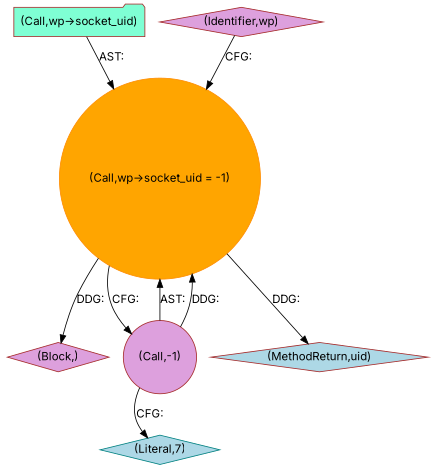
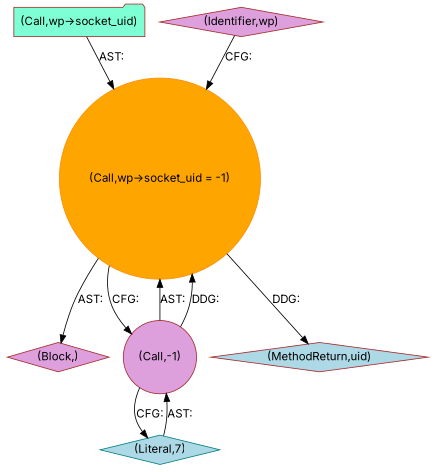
edge "(Call,wp->socket_uid = -1)" -> "(Block,)": label "DDG: " -> "AST: "
edge "(Literal,7)" -> "(Call,-1)": added, label "AST:"
